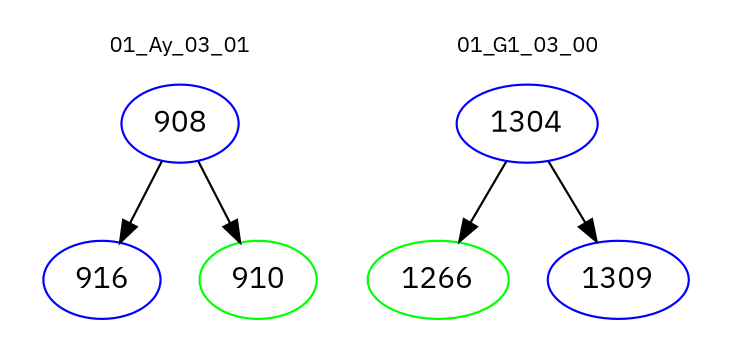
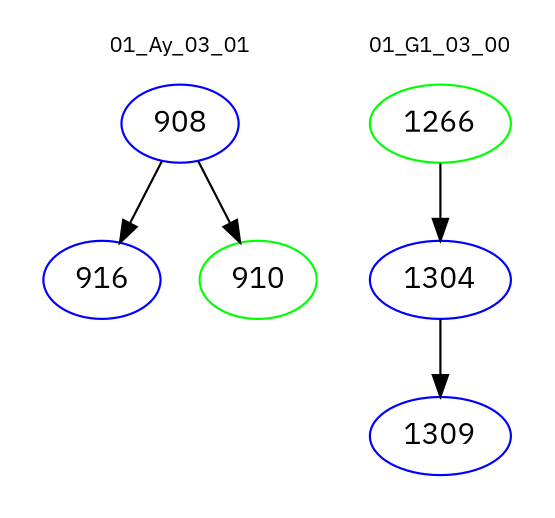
edge "1304" -> "1266": reversed
